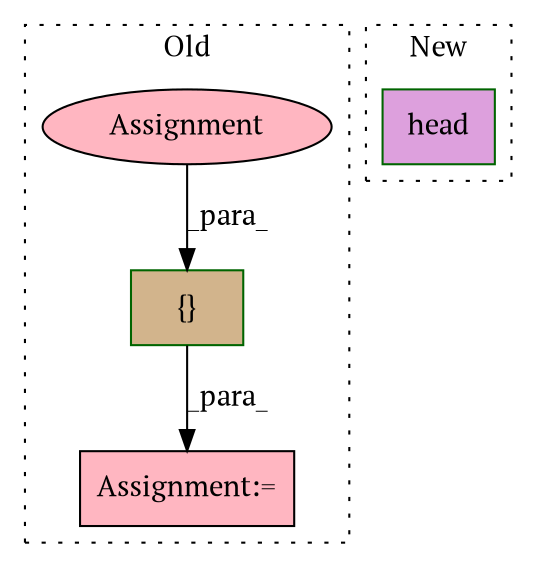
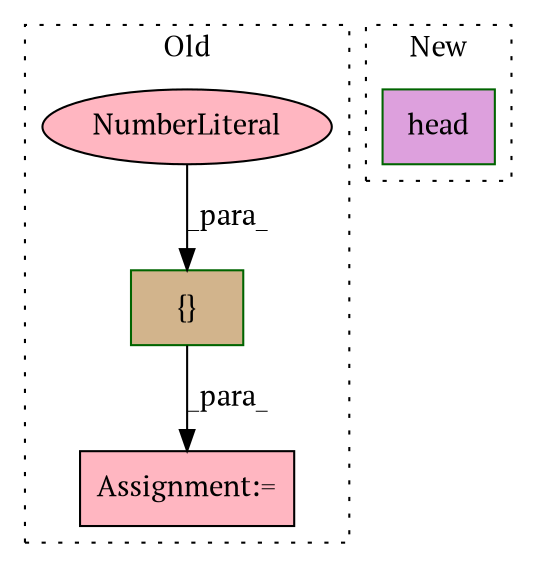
node "Assignment": label "Assignment" -> "NumberLiteral"
